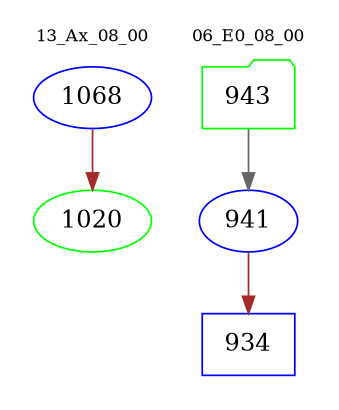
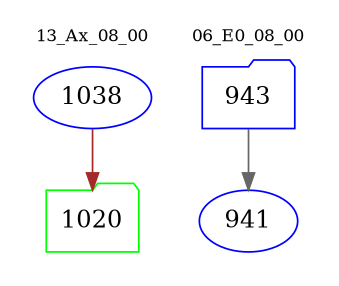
node "1068": label "1068" -> "1038"
node "943": color green -> blue
node "1020": shape ellipse -> folder
node "934": removed
